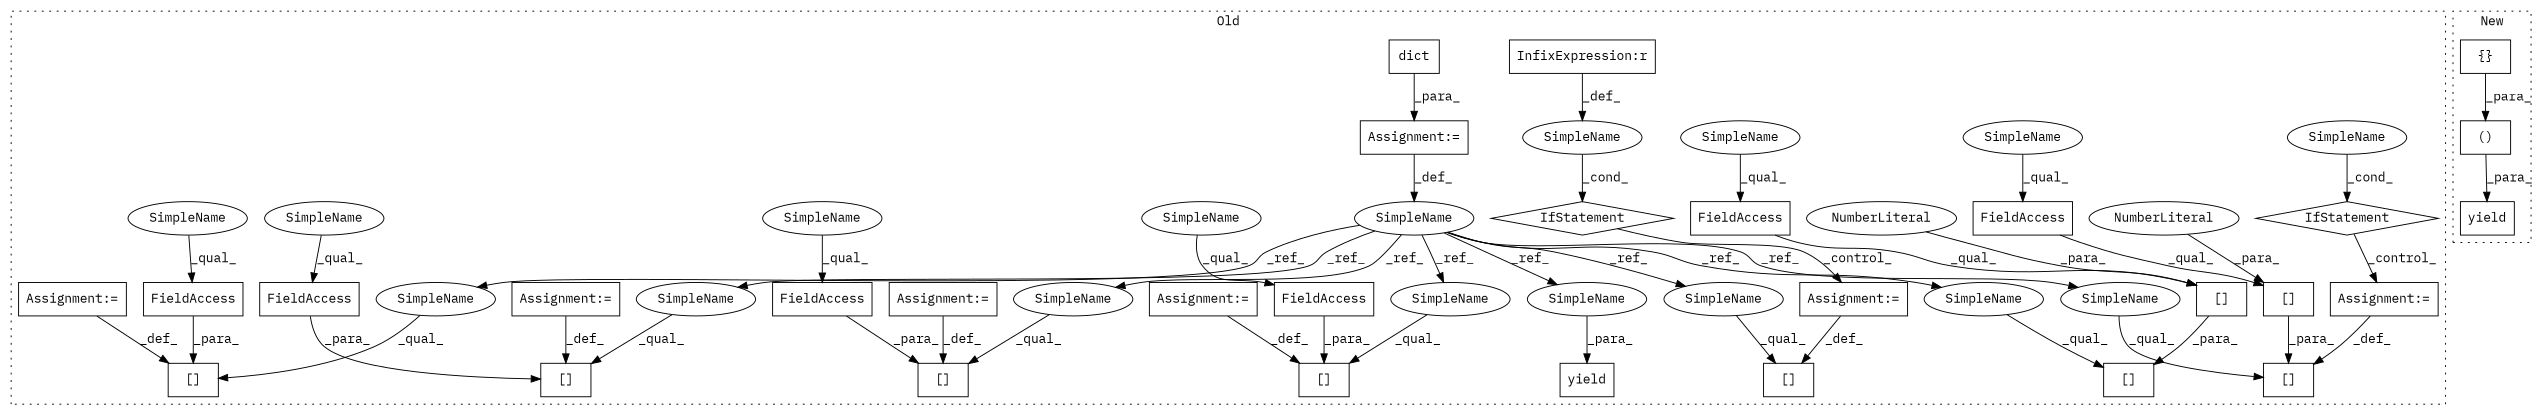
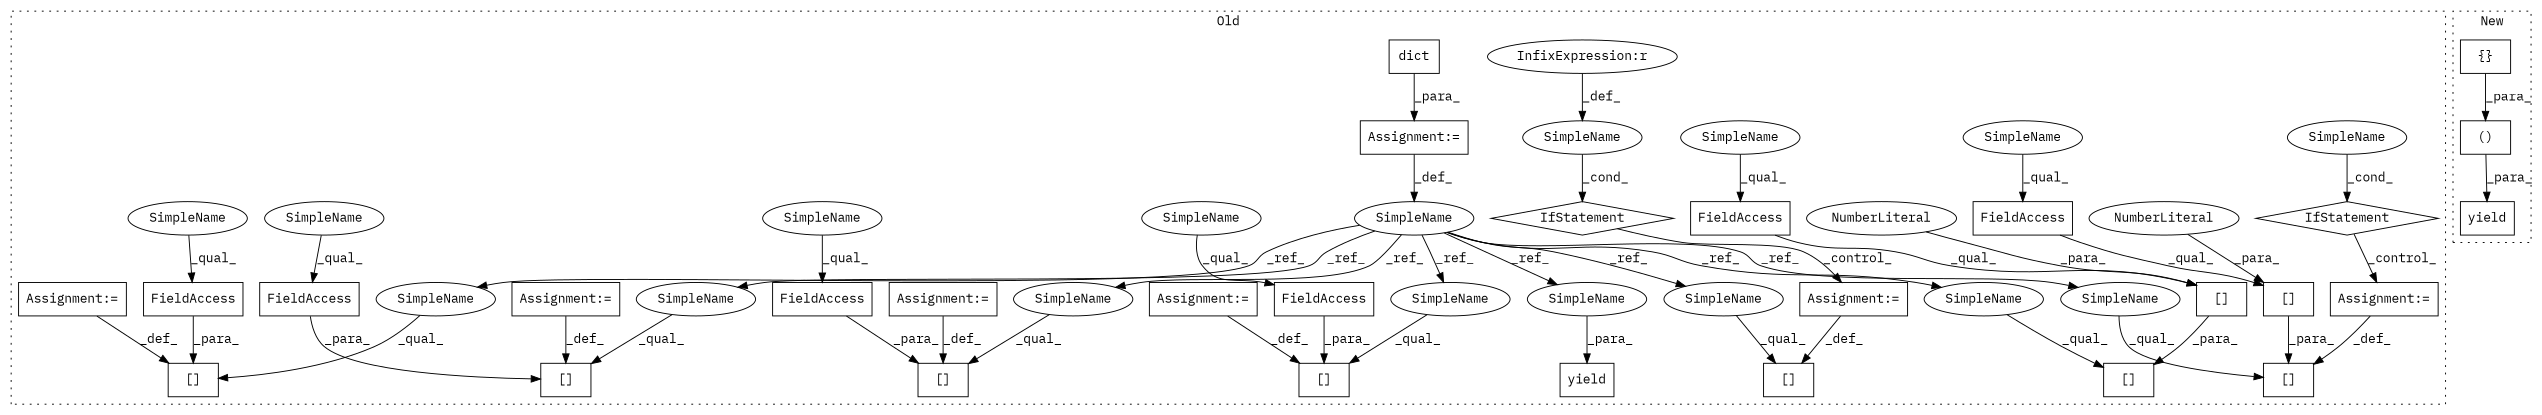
node "InfixExpression:r": shape box -> ellipse
